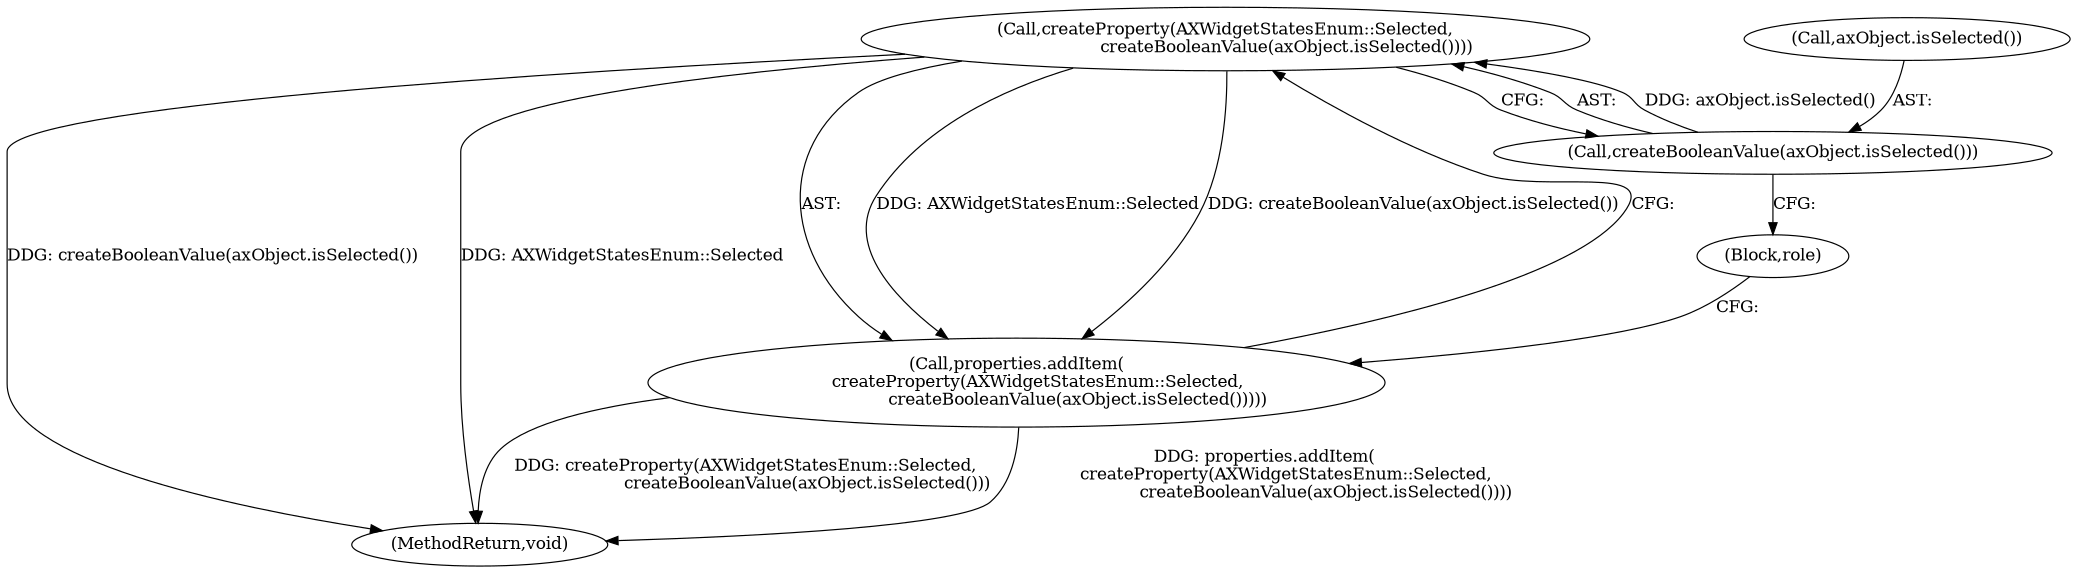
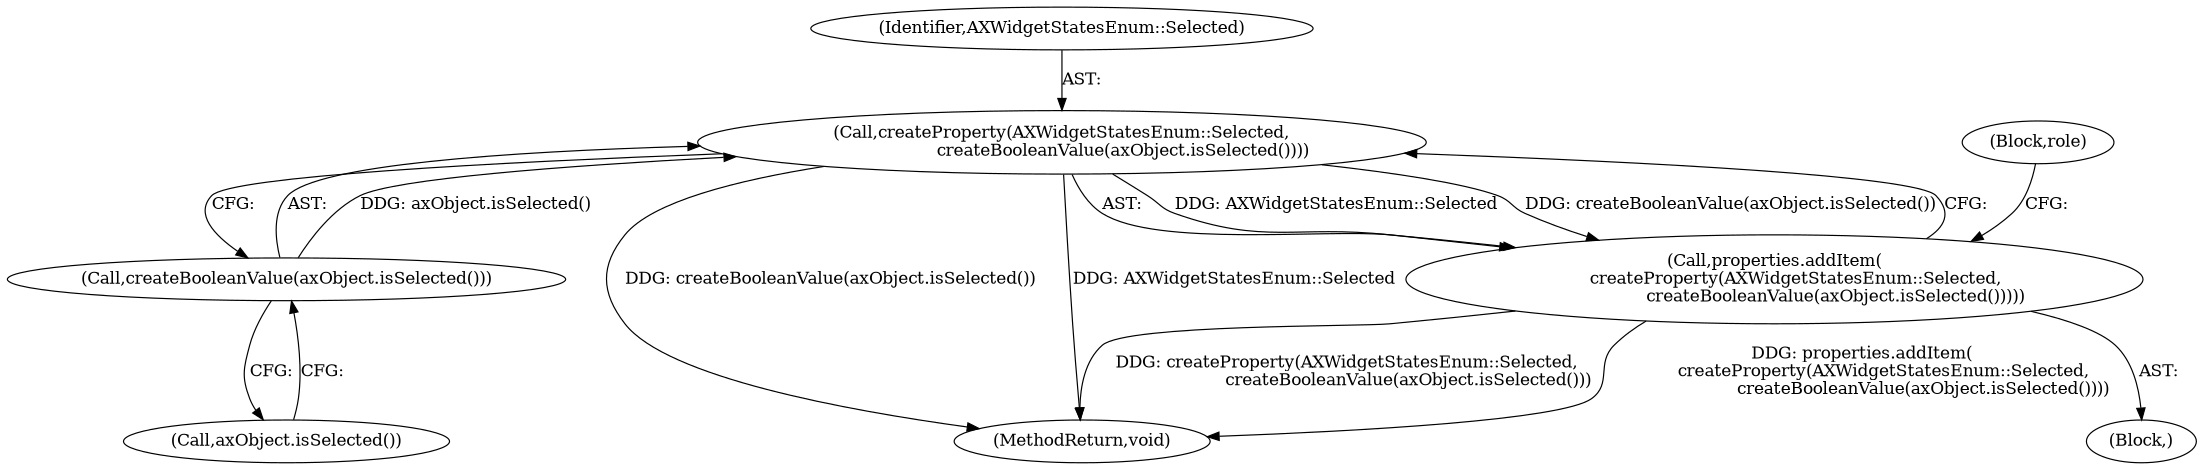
node "(Identifier,AXWidgetStatesEnum::Selected)": added
edge "(Call,axObject.isSelected())" -> "(Call,createBooleanValue(axObject.isSelected()))": label "AST: " -> "CFG: "
edge "(Call,createBooleanValue(axObject.isSelected()))" -> "(Block,role)": now "(Call,createBooleanValue(axObject.isSelected()))" -> "(Call,axObject.isSelected())"
node "(Block,)": added
